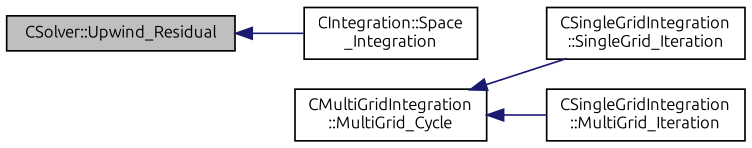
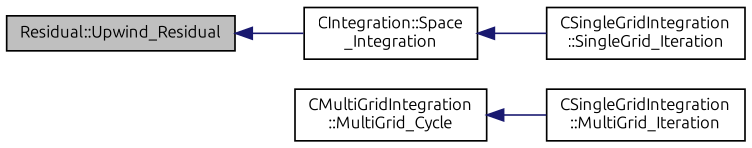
node "CSolver::Upwind_Residual": label "CSolver::Upwind_Residual" -> "Residual::Upwind_Residual"
edge "CSingleGridIntegration ::SingleGrid_Iteration" -> "CMultiGridIntegration ::MultiGrid_Cycle": now "CSingleGridIntegration ::SingleGrid_Iteration" -> "CIntegration::Space _Integration"
